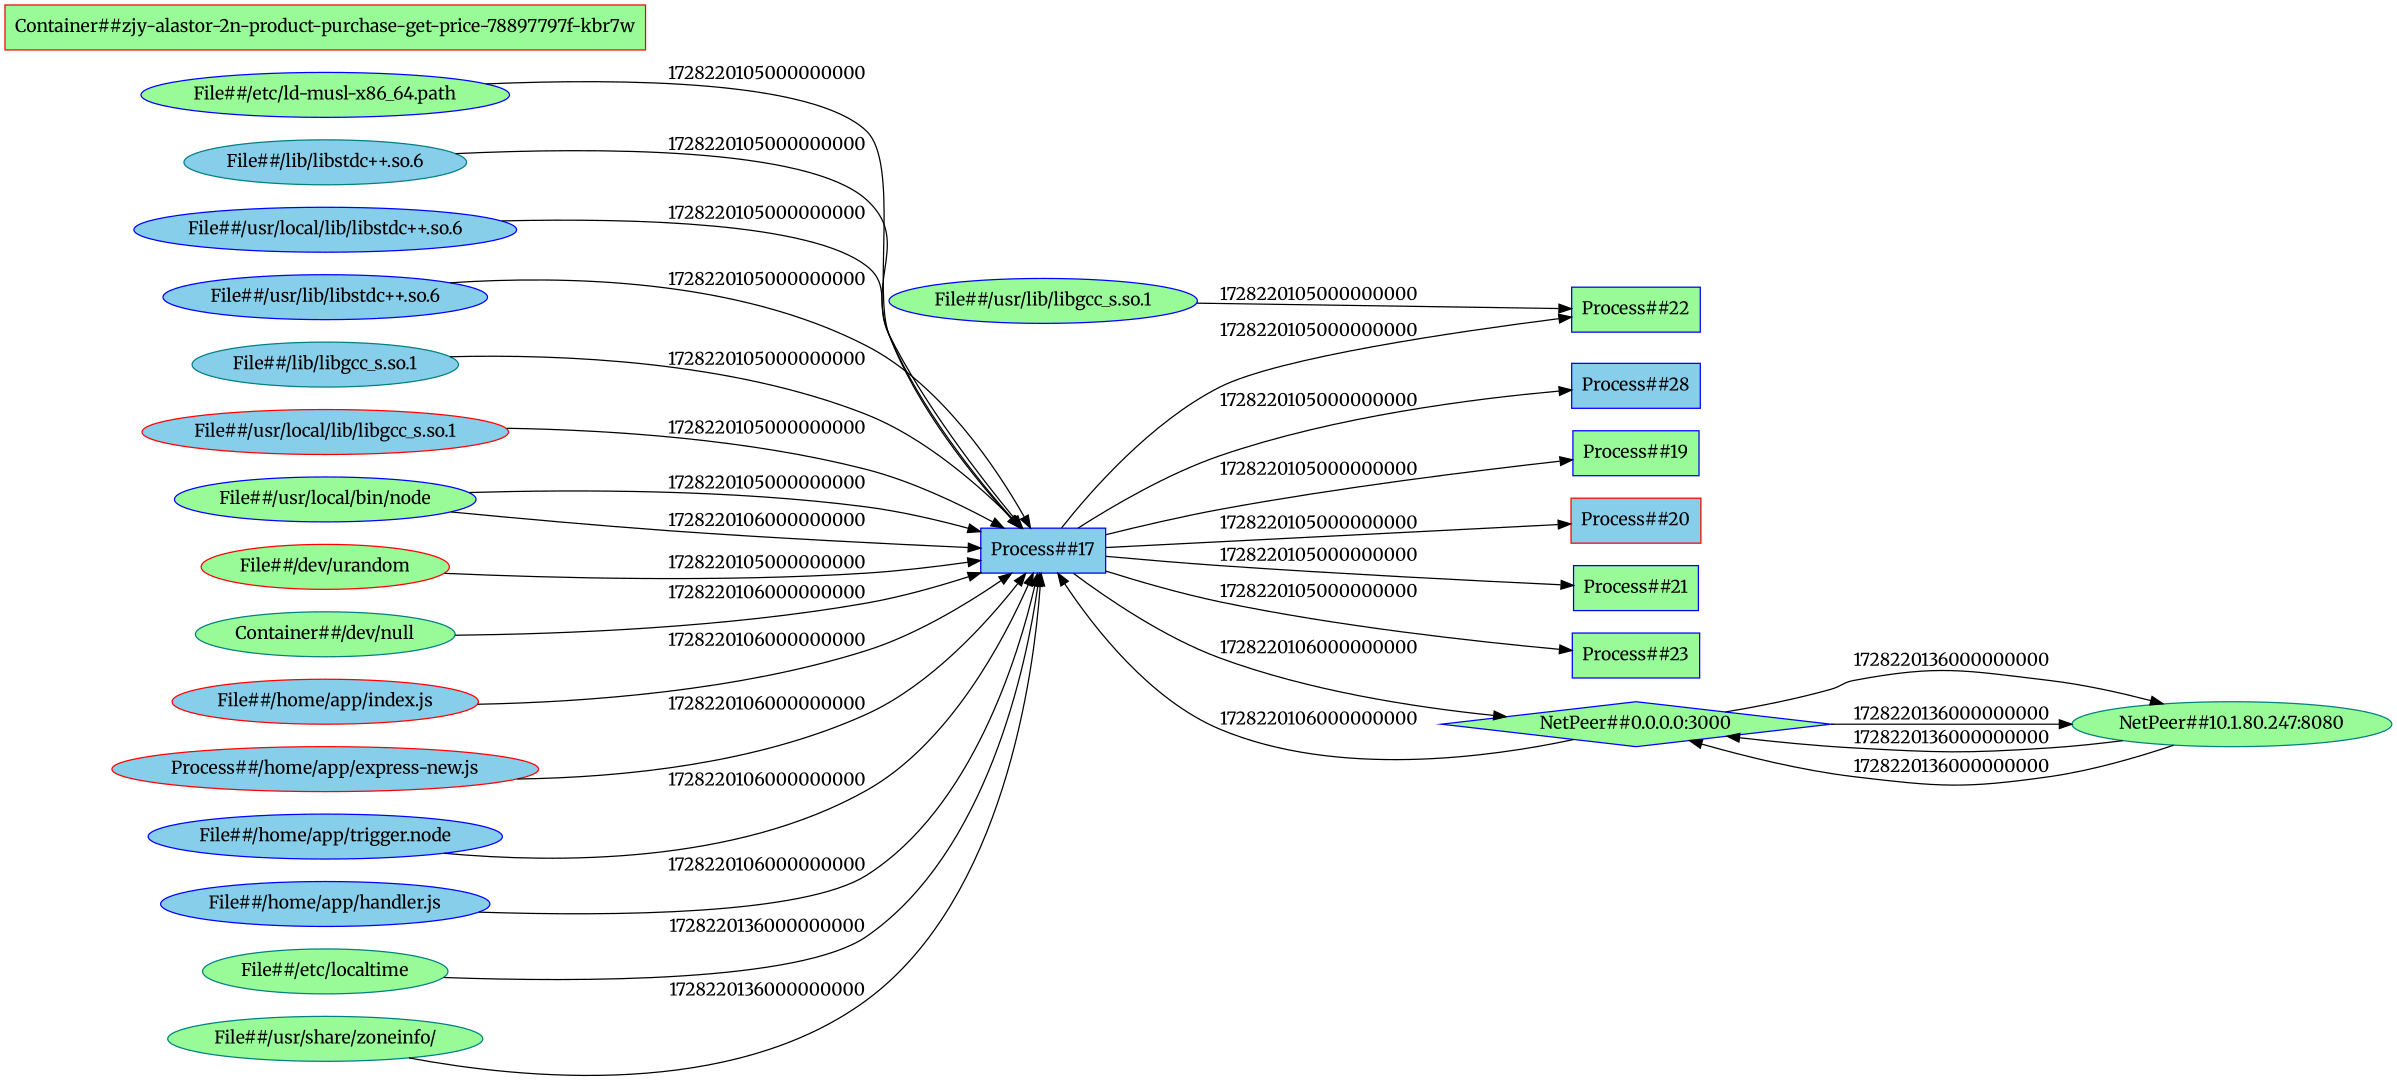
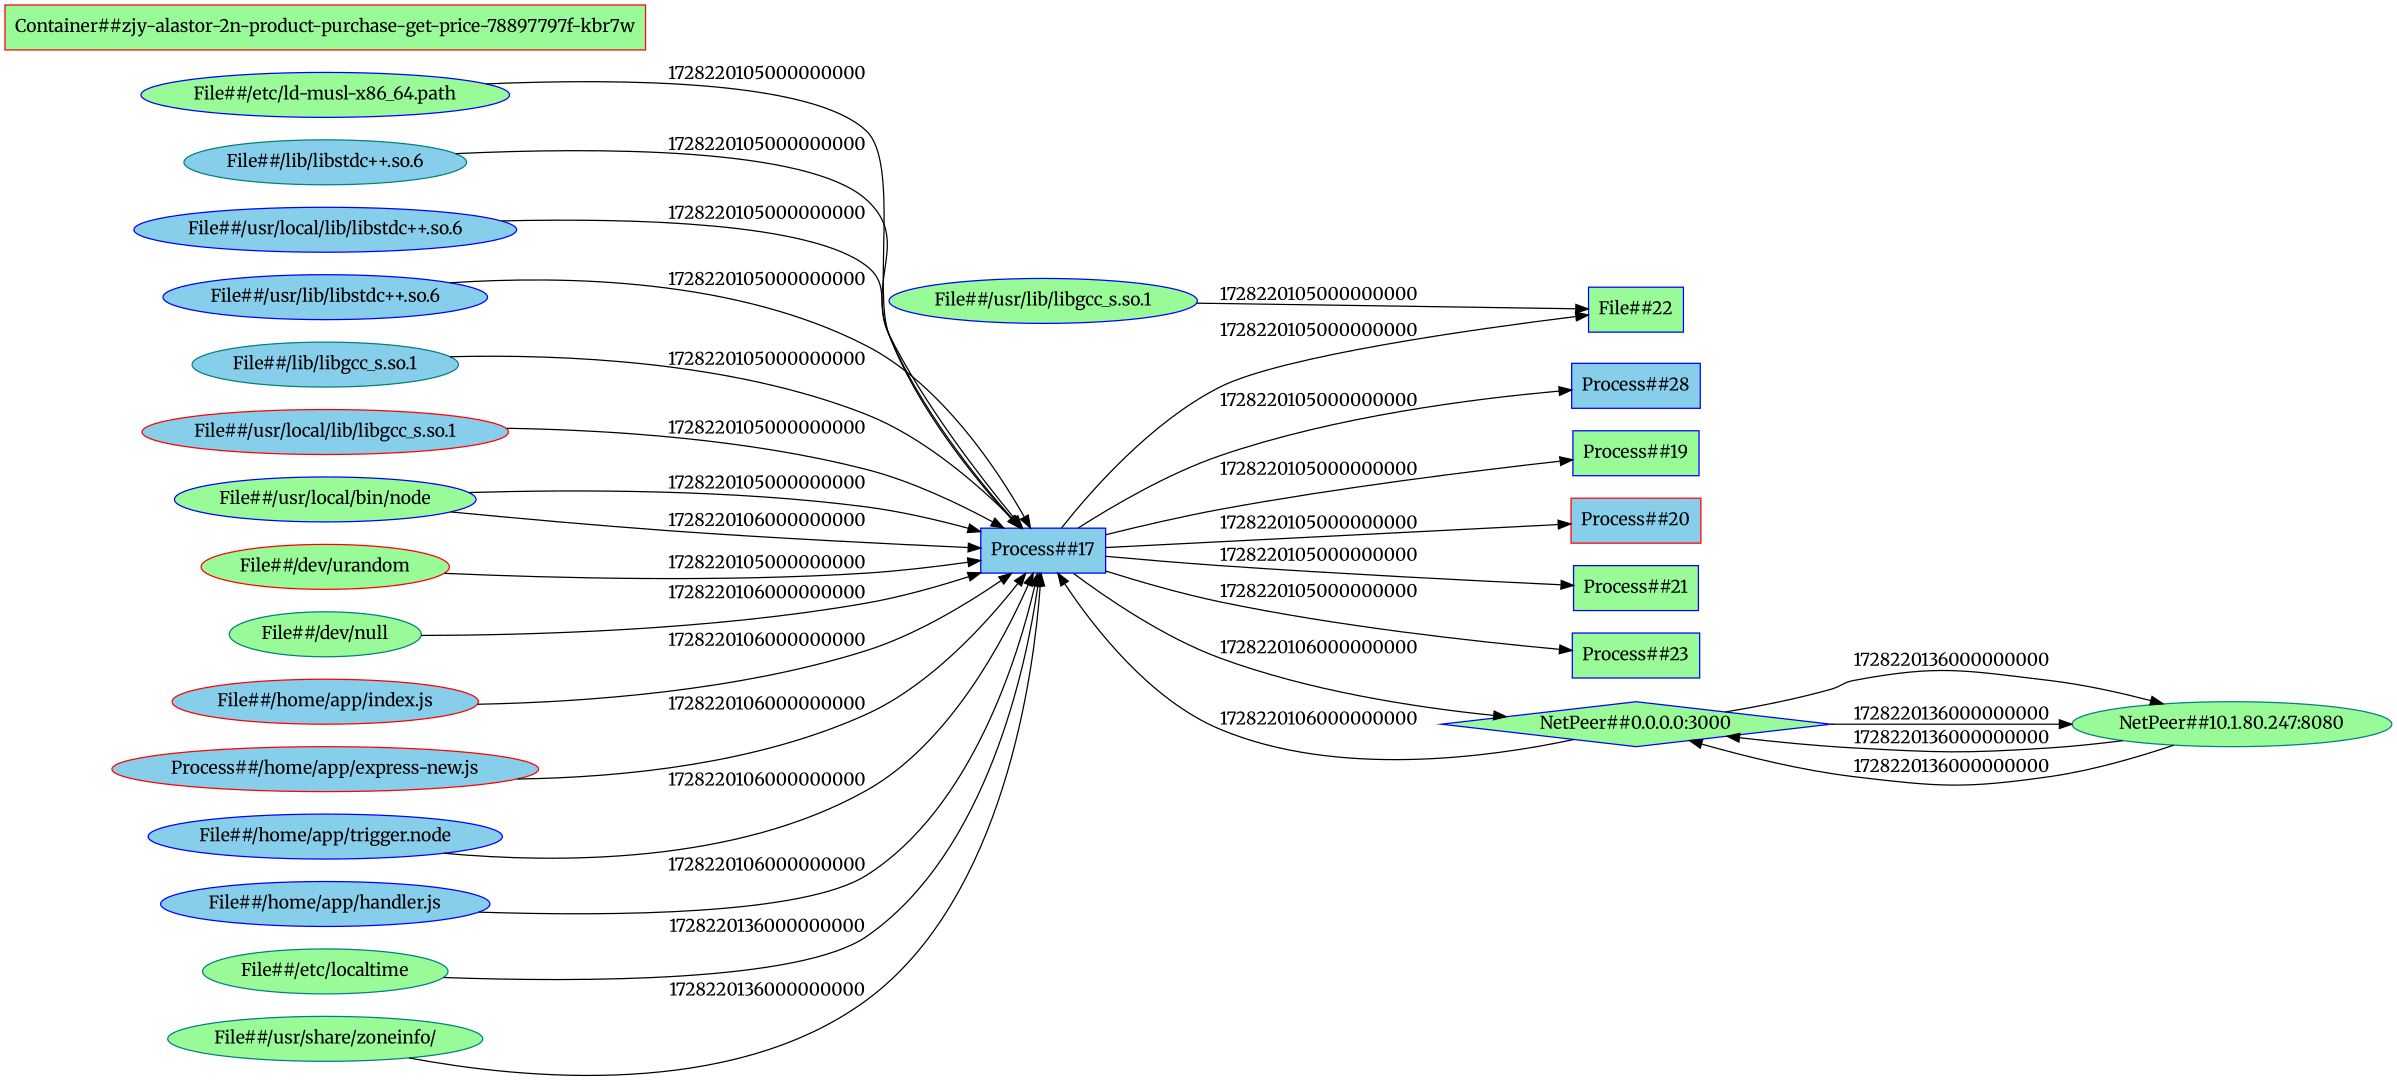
node "Process##22": label "Process##22" -> "File##22"
node "Container##/dev/null": label "Container##/dev/null" -> "File##/dev/null"
